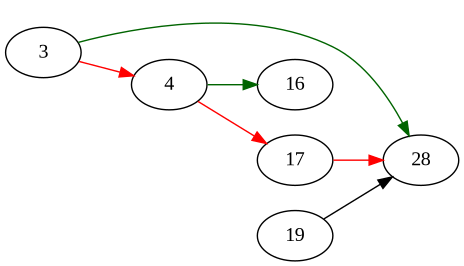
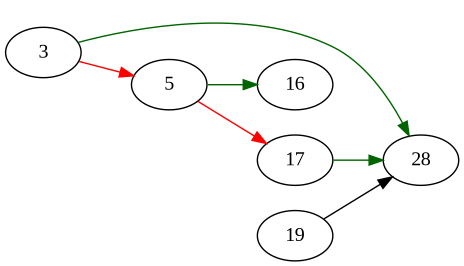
node "4": label "4" -> "5"
edge "17" -> "28": color red -> darkgreen
